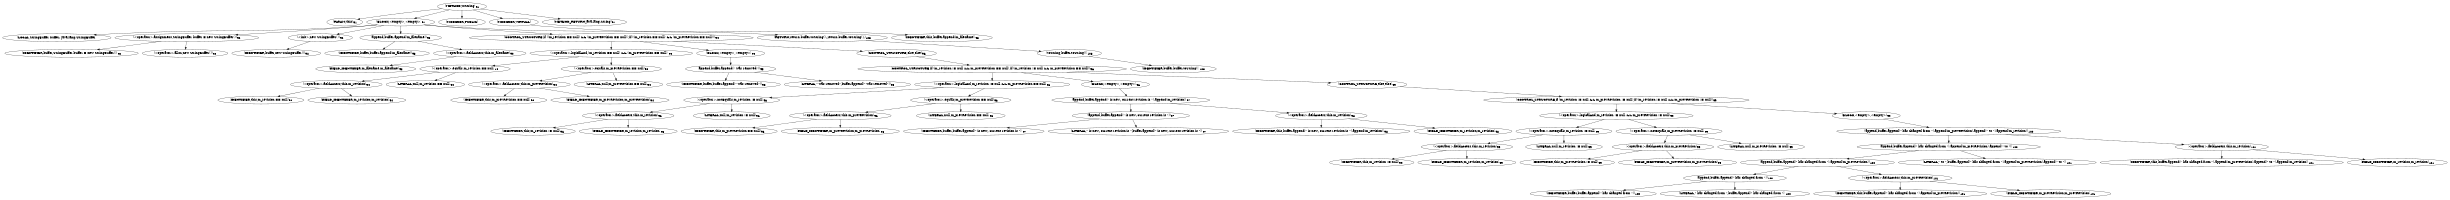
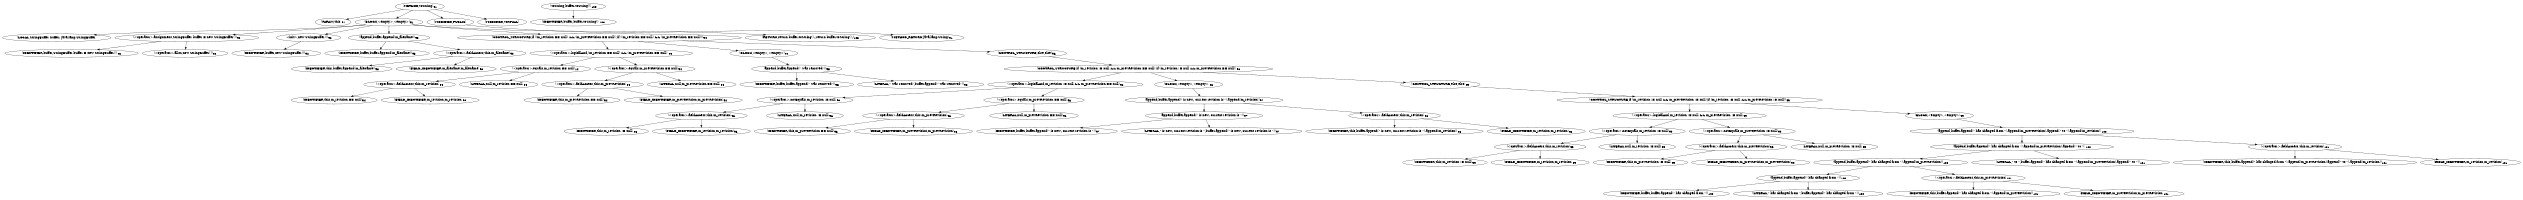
edge "(METHOD,toString)" -> "(METHOD_RETURN,java.lang.String)": now "(MODIFIER,PUBLIC)" -> "(METHOD_RETURN,java.lang.String)"
edge "(MODIFIER,VIRTUAL)" -> "(IDENTIFIER,this,buffer.append(m_filename))": now "(<operator>.fieldAccess,this.m_filename)" -> "(IDENTIFIER,this,buffer.append(m_filename))"
edge "(RETURN,return buffer.toString();,return buffer.toString();)" -> "(toString,buffer.toString())": removed
